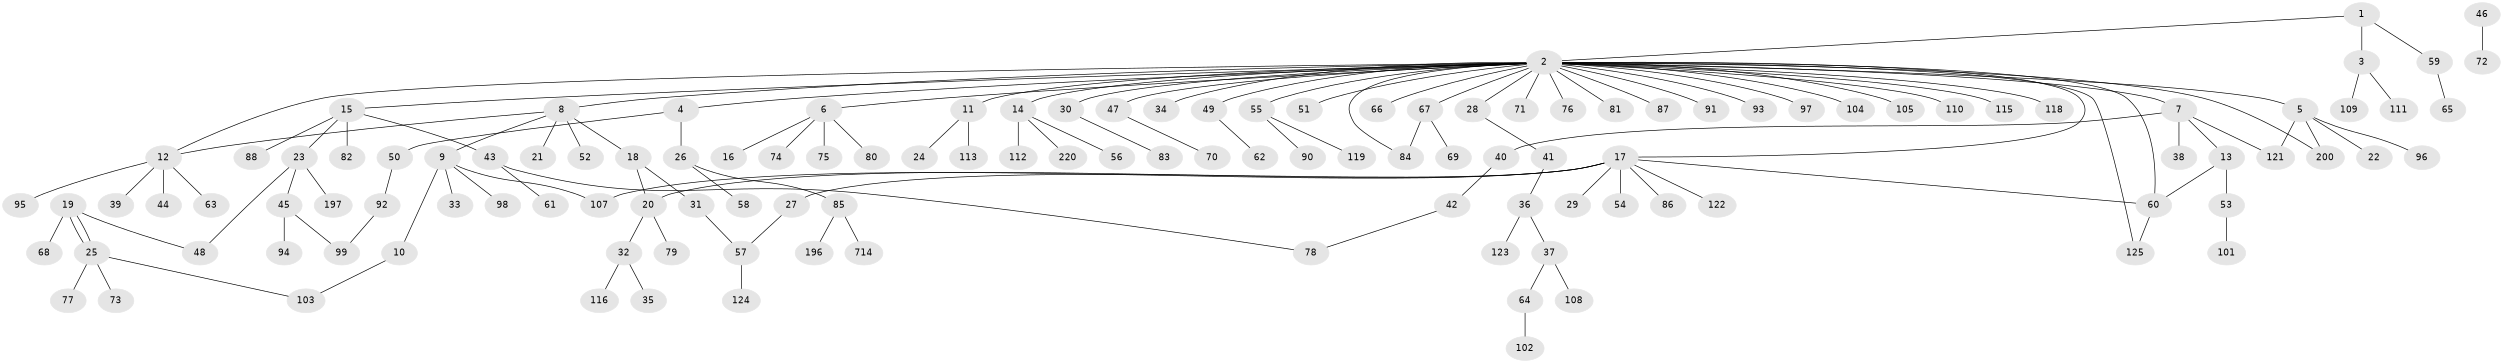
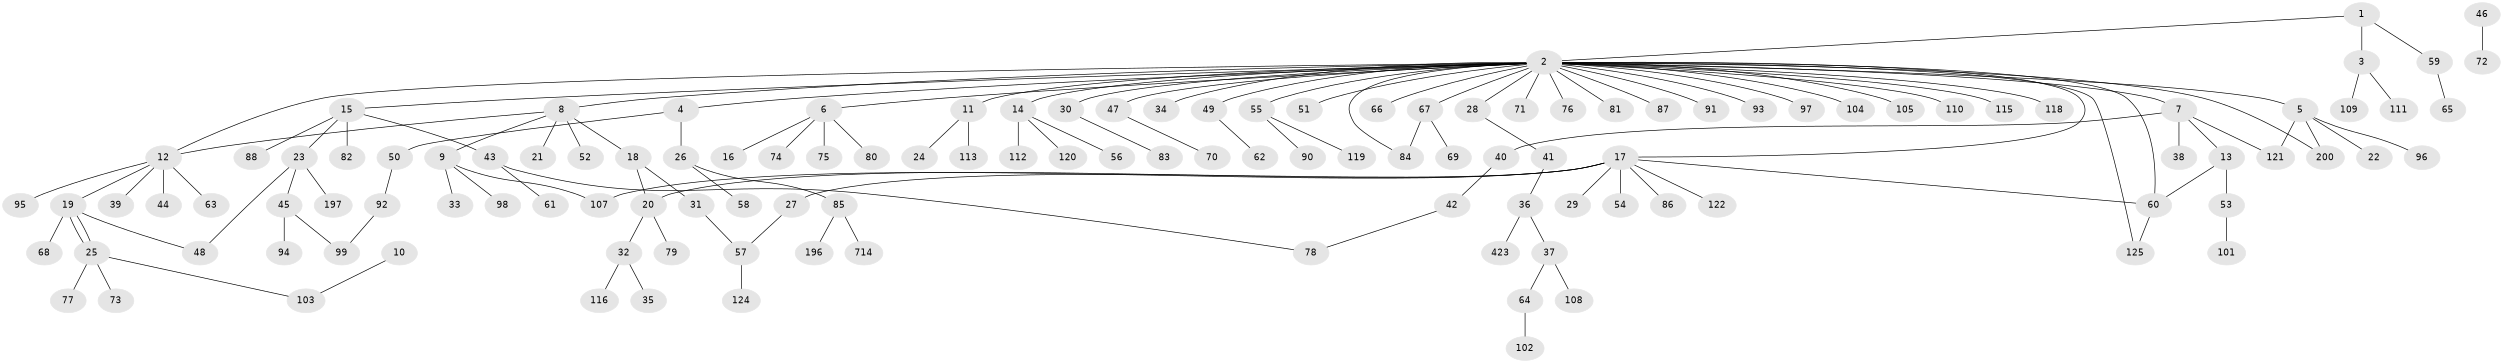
node "220": label "220" -> "120"
edge "12" -- "19": added
edge "9" -- "10": removed
node "123": label "123" -> "423"
